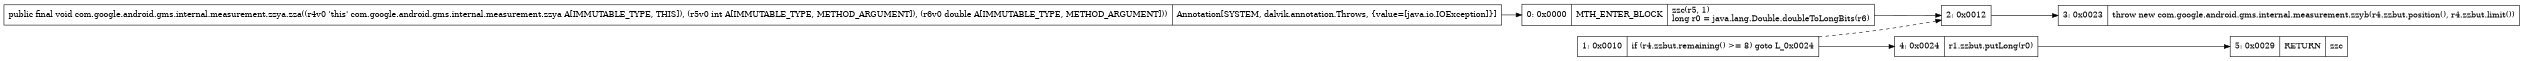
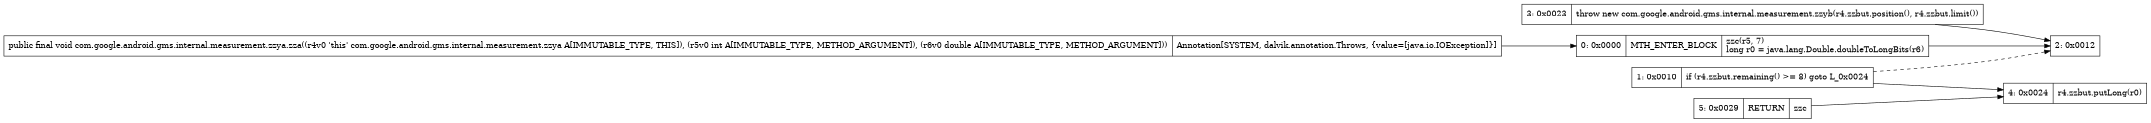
node "0: 0x0000": text "zzc(r5, 1)" -> "zzc(r5, 7)"
edge "2: 0x0012" -> "3: 0x0023": reversed
node "4: 0x0024": text "r1.zzbut.putLong(r0)" -> "r4.zzbut.putLong(r0)"
edge "4: 0x0024" -> "5: 0x0029": reversed
